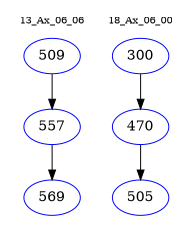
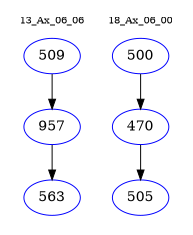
node "300": label "300" -> "500"
node "557": label "557" -> "957"
node "569": label "569" -> "563"
